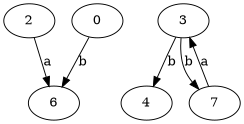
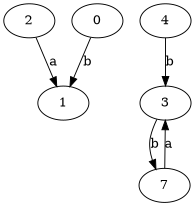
edge "3" -> "4": reversed
node "6": label "6" -> "1"
